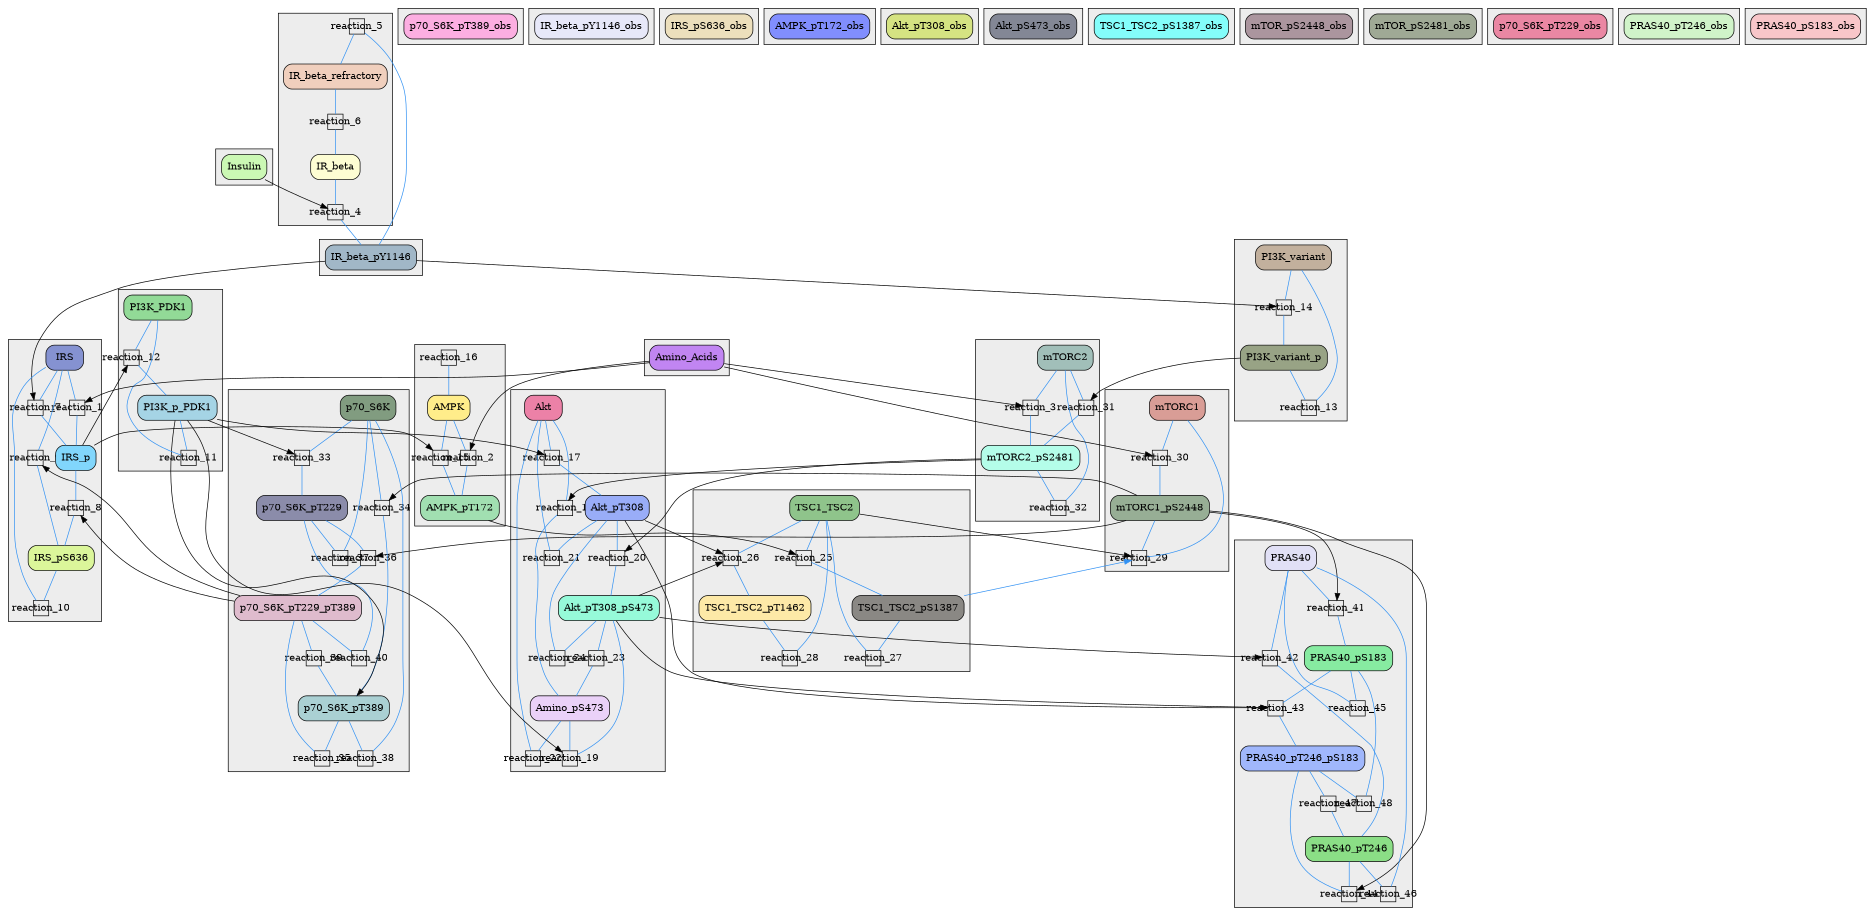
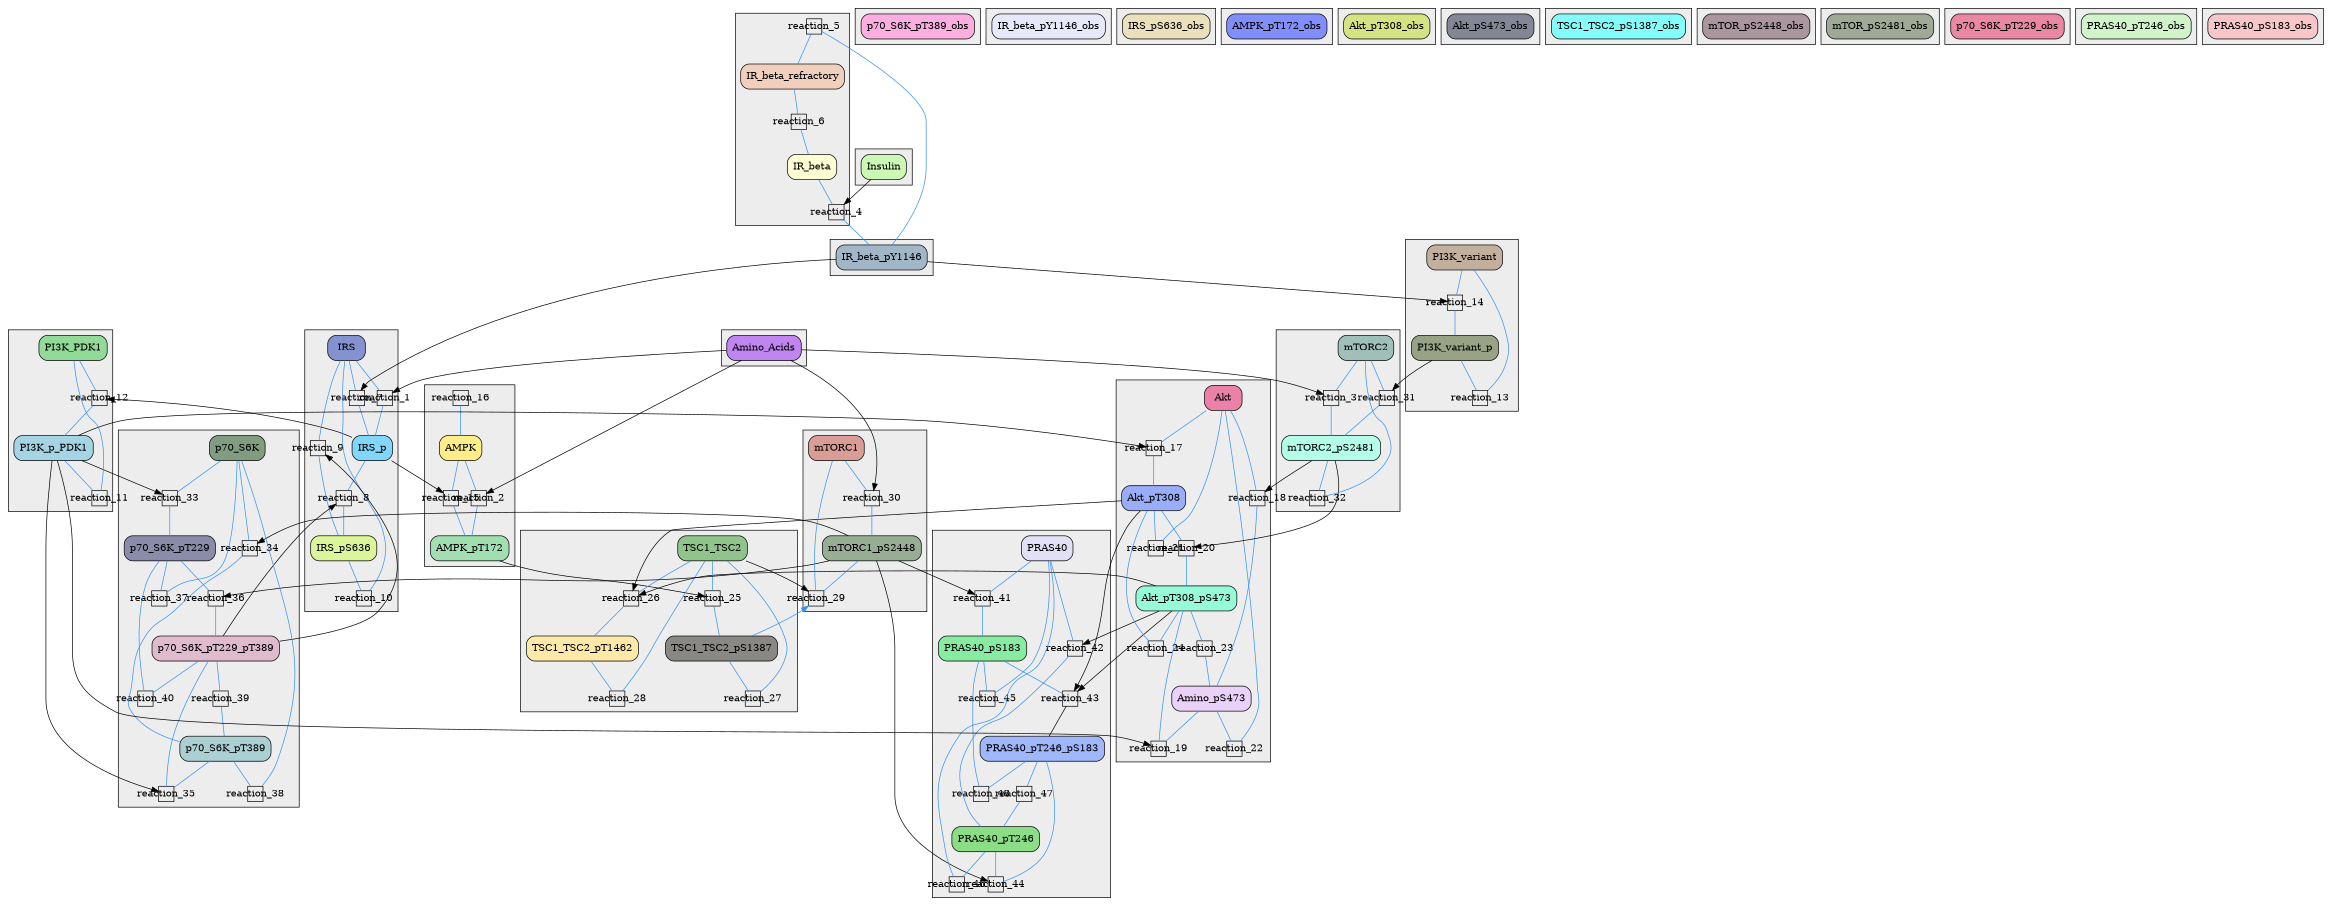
edge "PI3K_p_PDK1" -> "p70_S6K_pT389": now "PI3K_p_PDK1" -> "reaction_35"
edge "reaction_43" -- "PRAS40_pT246_pS183": color #3191f3 -> black
